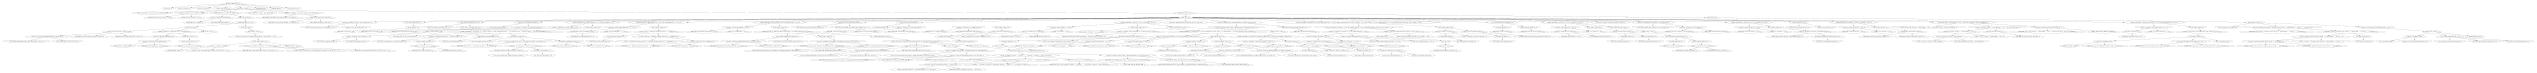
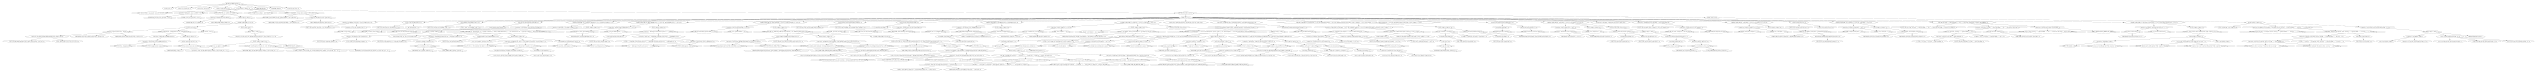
node "(CONTROL_STRUCTURE,if (keepgenerated),if (keepgenerated))": added
node "(IDENTIFIER,javaTask,new Java(getTask()))": added
node "(IDENTIFIER,this,wlClasspath != null)": removed
